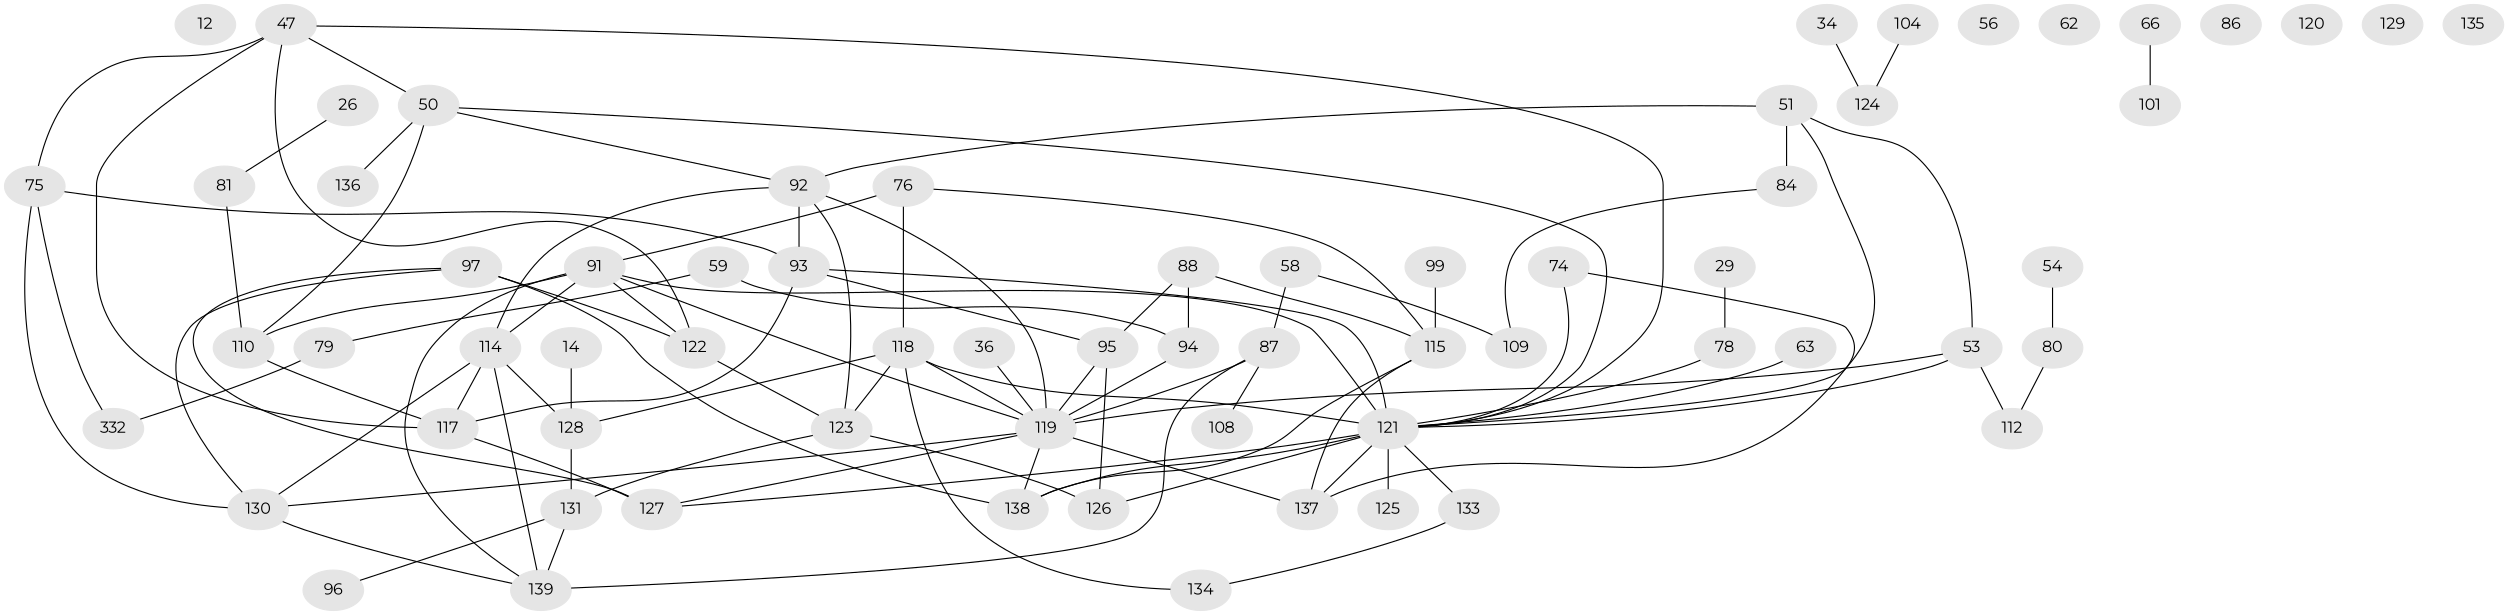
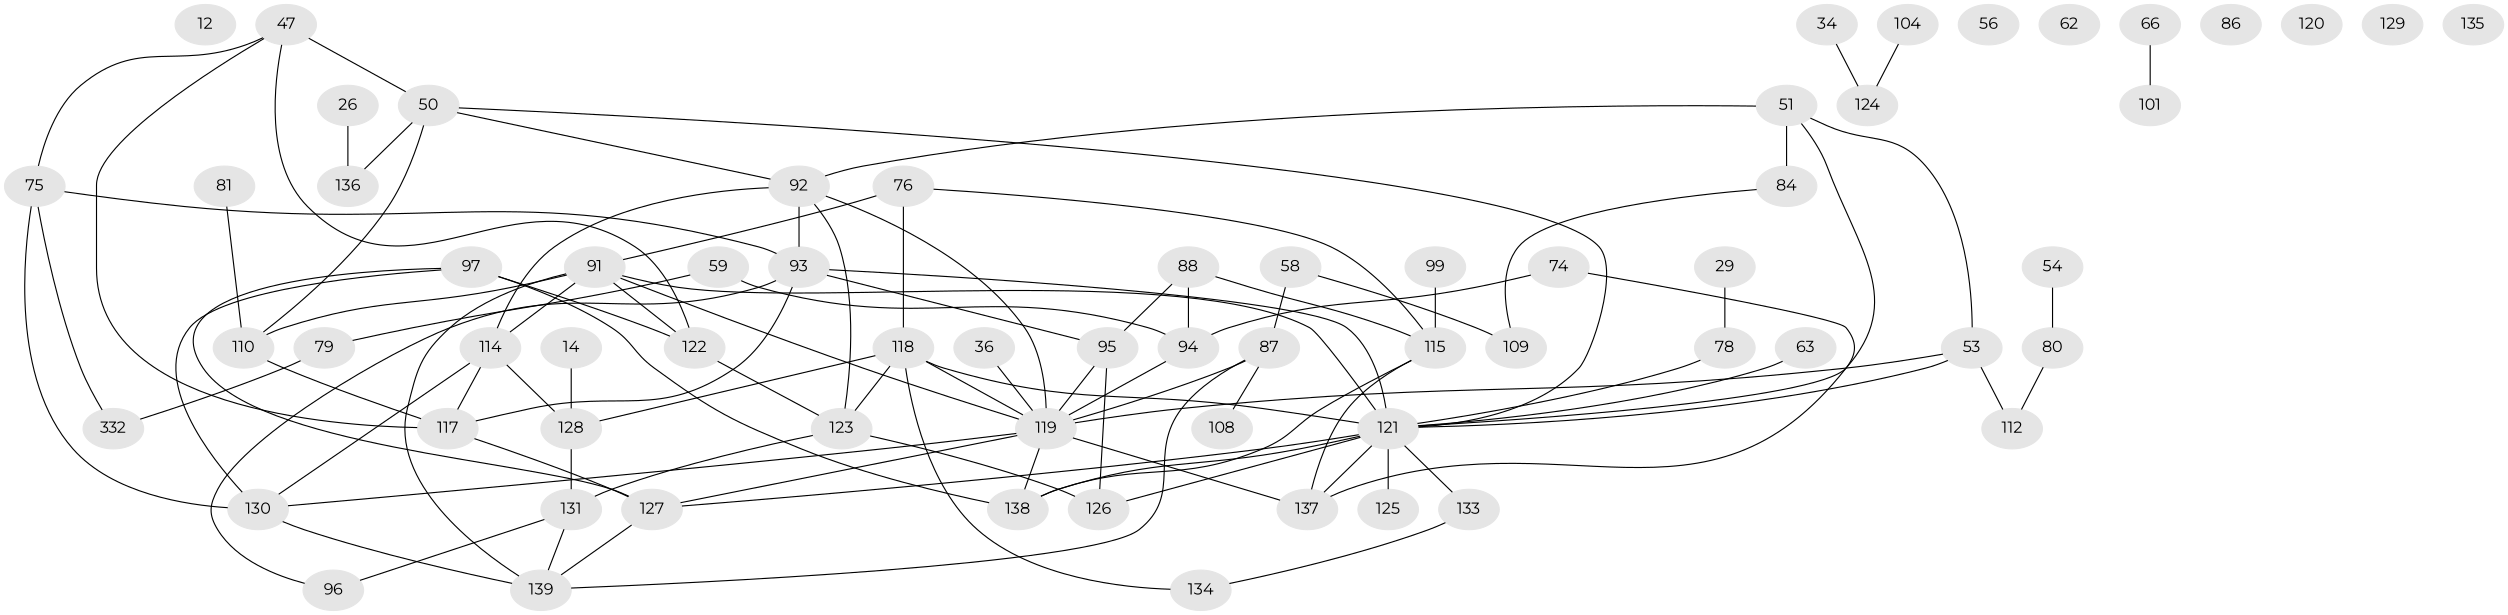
edge "47" -- "121": removed
edge "26" -- "81": now "26" -- "136"
edge "93" -- "96": added
edge "74" -- "121": now "74" -- "94"
edge "114" -- "139": now "127" -- "139"
